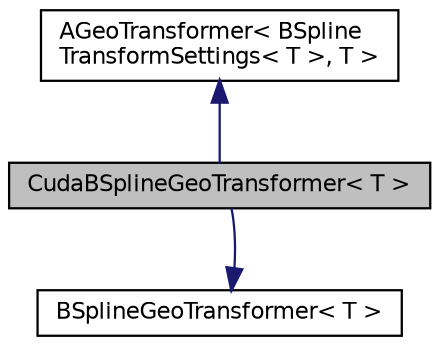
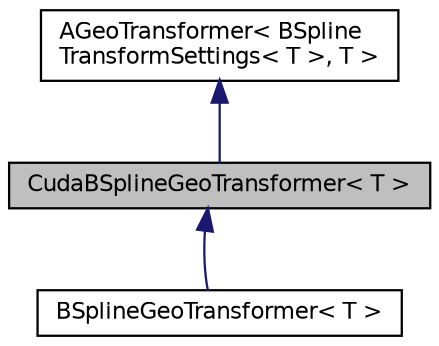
edge "CudaBSplineGeoTransformer< T >" -> "BSplineGeoTransformer< T >": reversed
